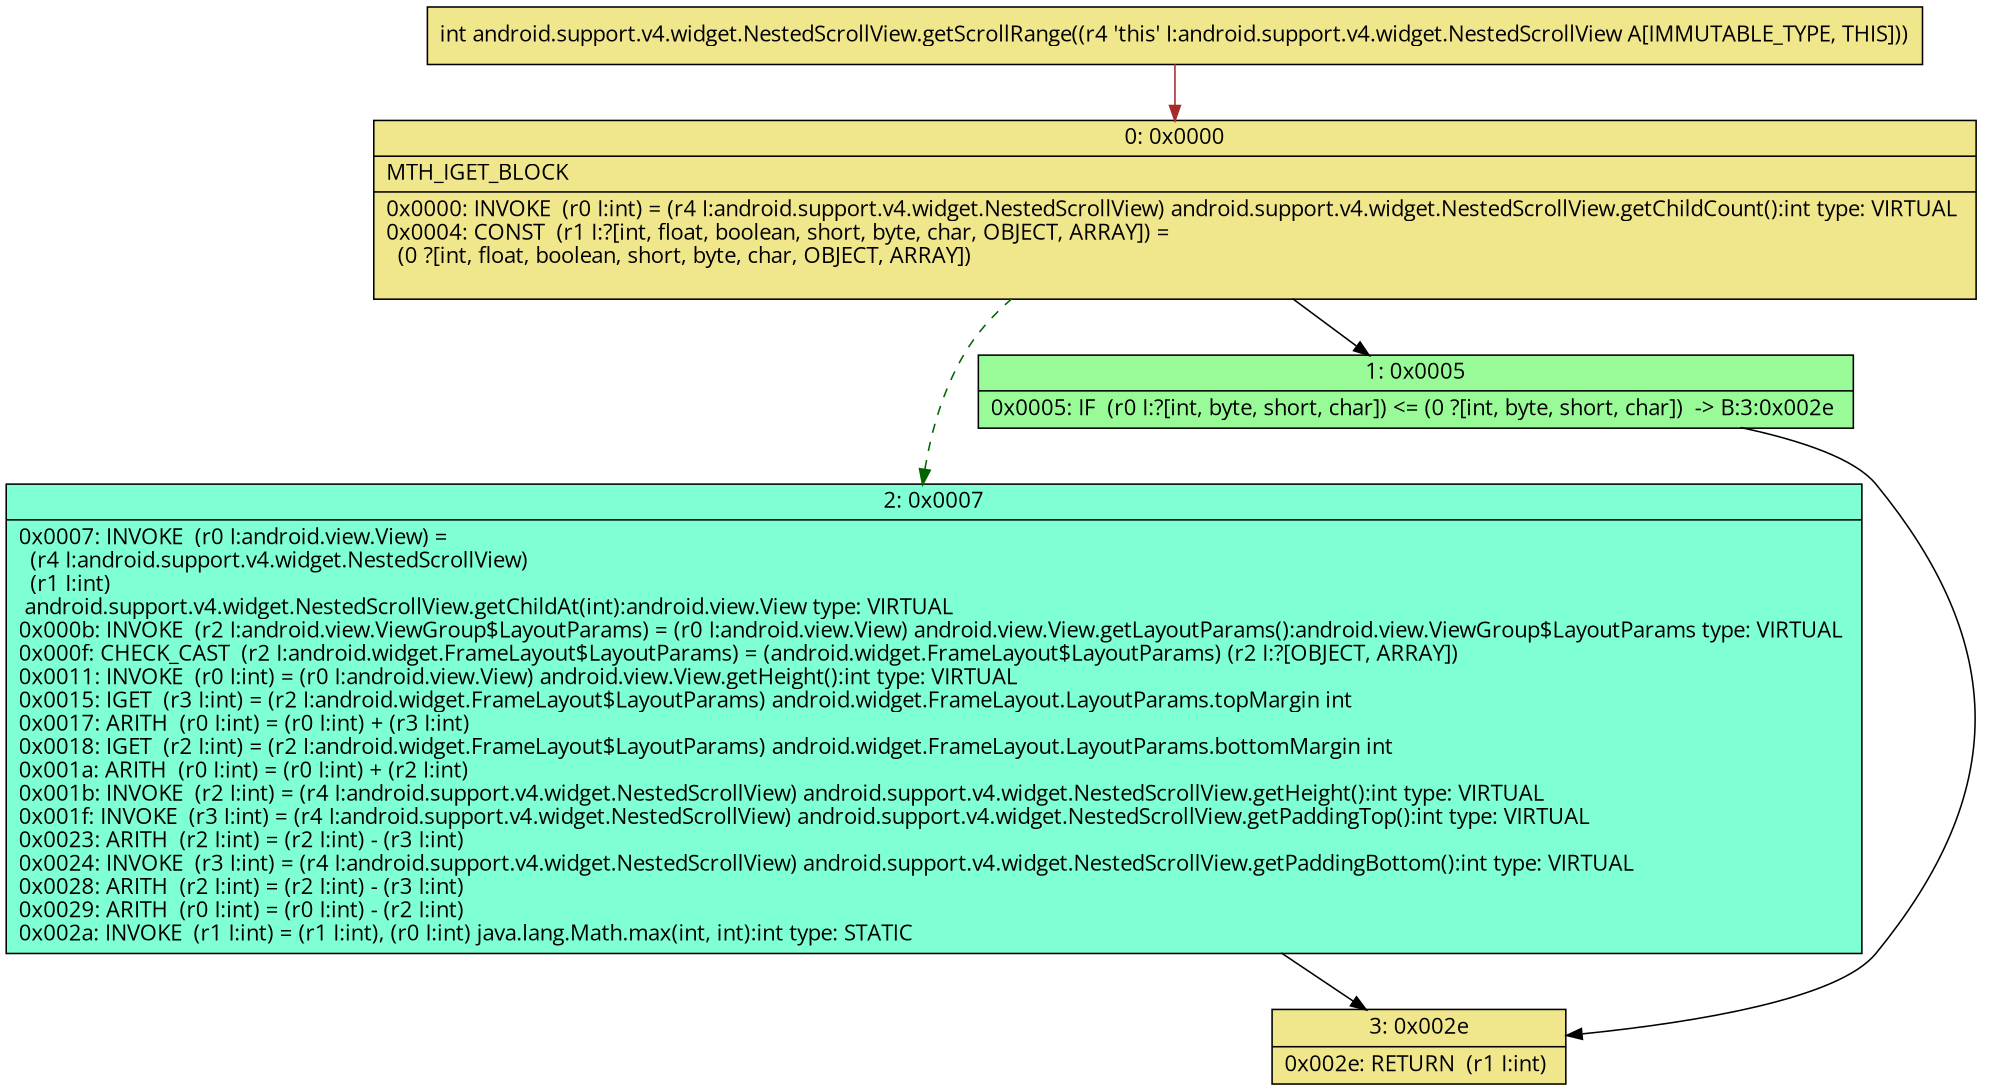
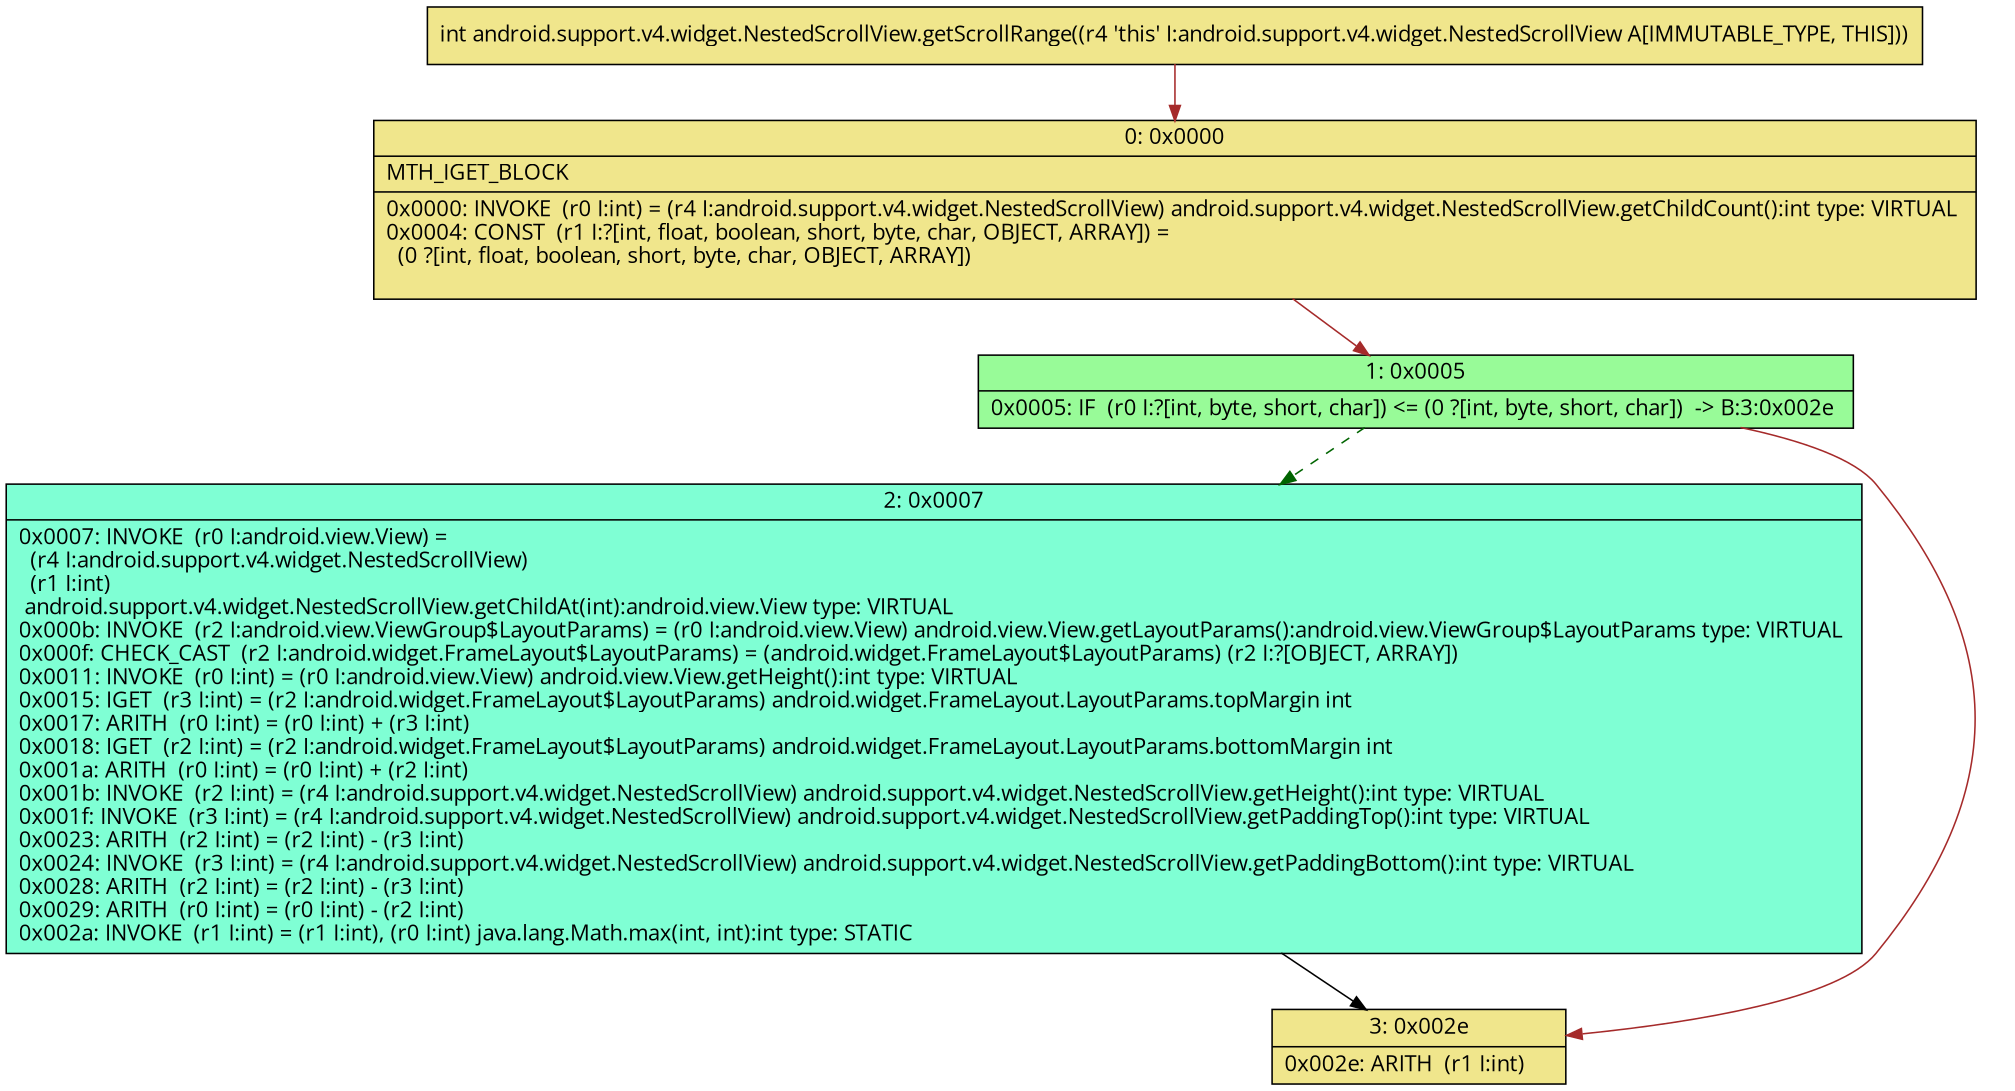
edge "0: 0x0000" -> "1: 0x0005": color black -> brown
edge "0: 0x0000" -> "2: 0x0007": now "1: 0x0005" -> "2: 0x0007"
edge "1: 0x0005" -> "3: 0x002e": color black -> brown
node "3: 0x002e": text "0x002e: RETURN  (r1 I:int)" -> "0x002e: ARITH  (r1 I:int)"
